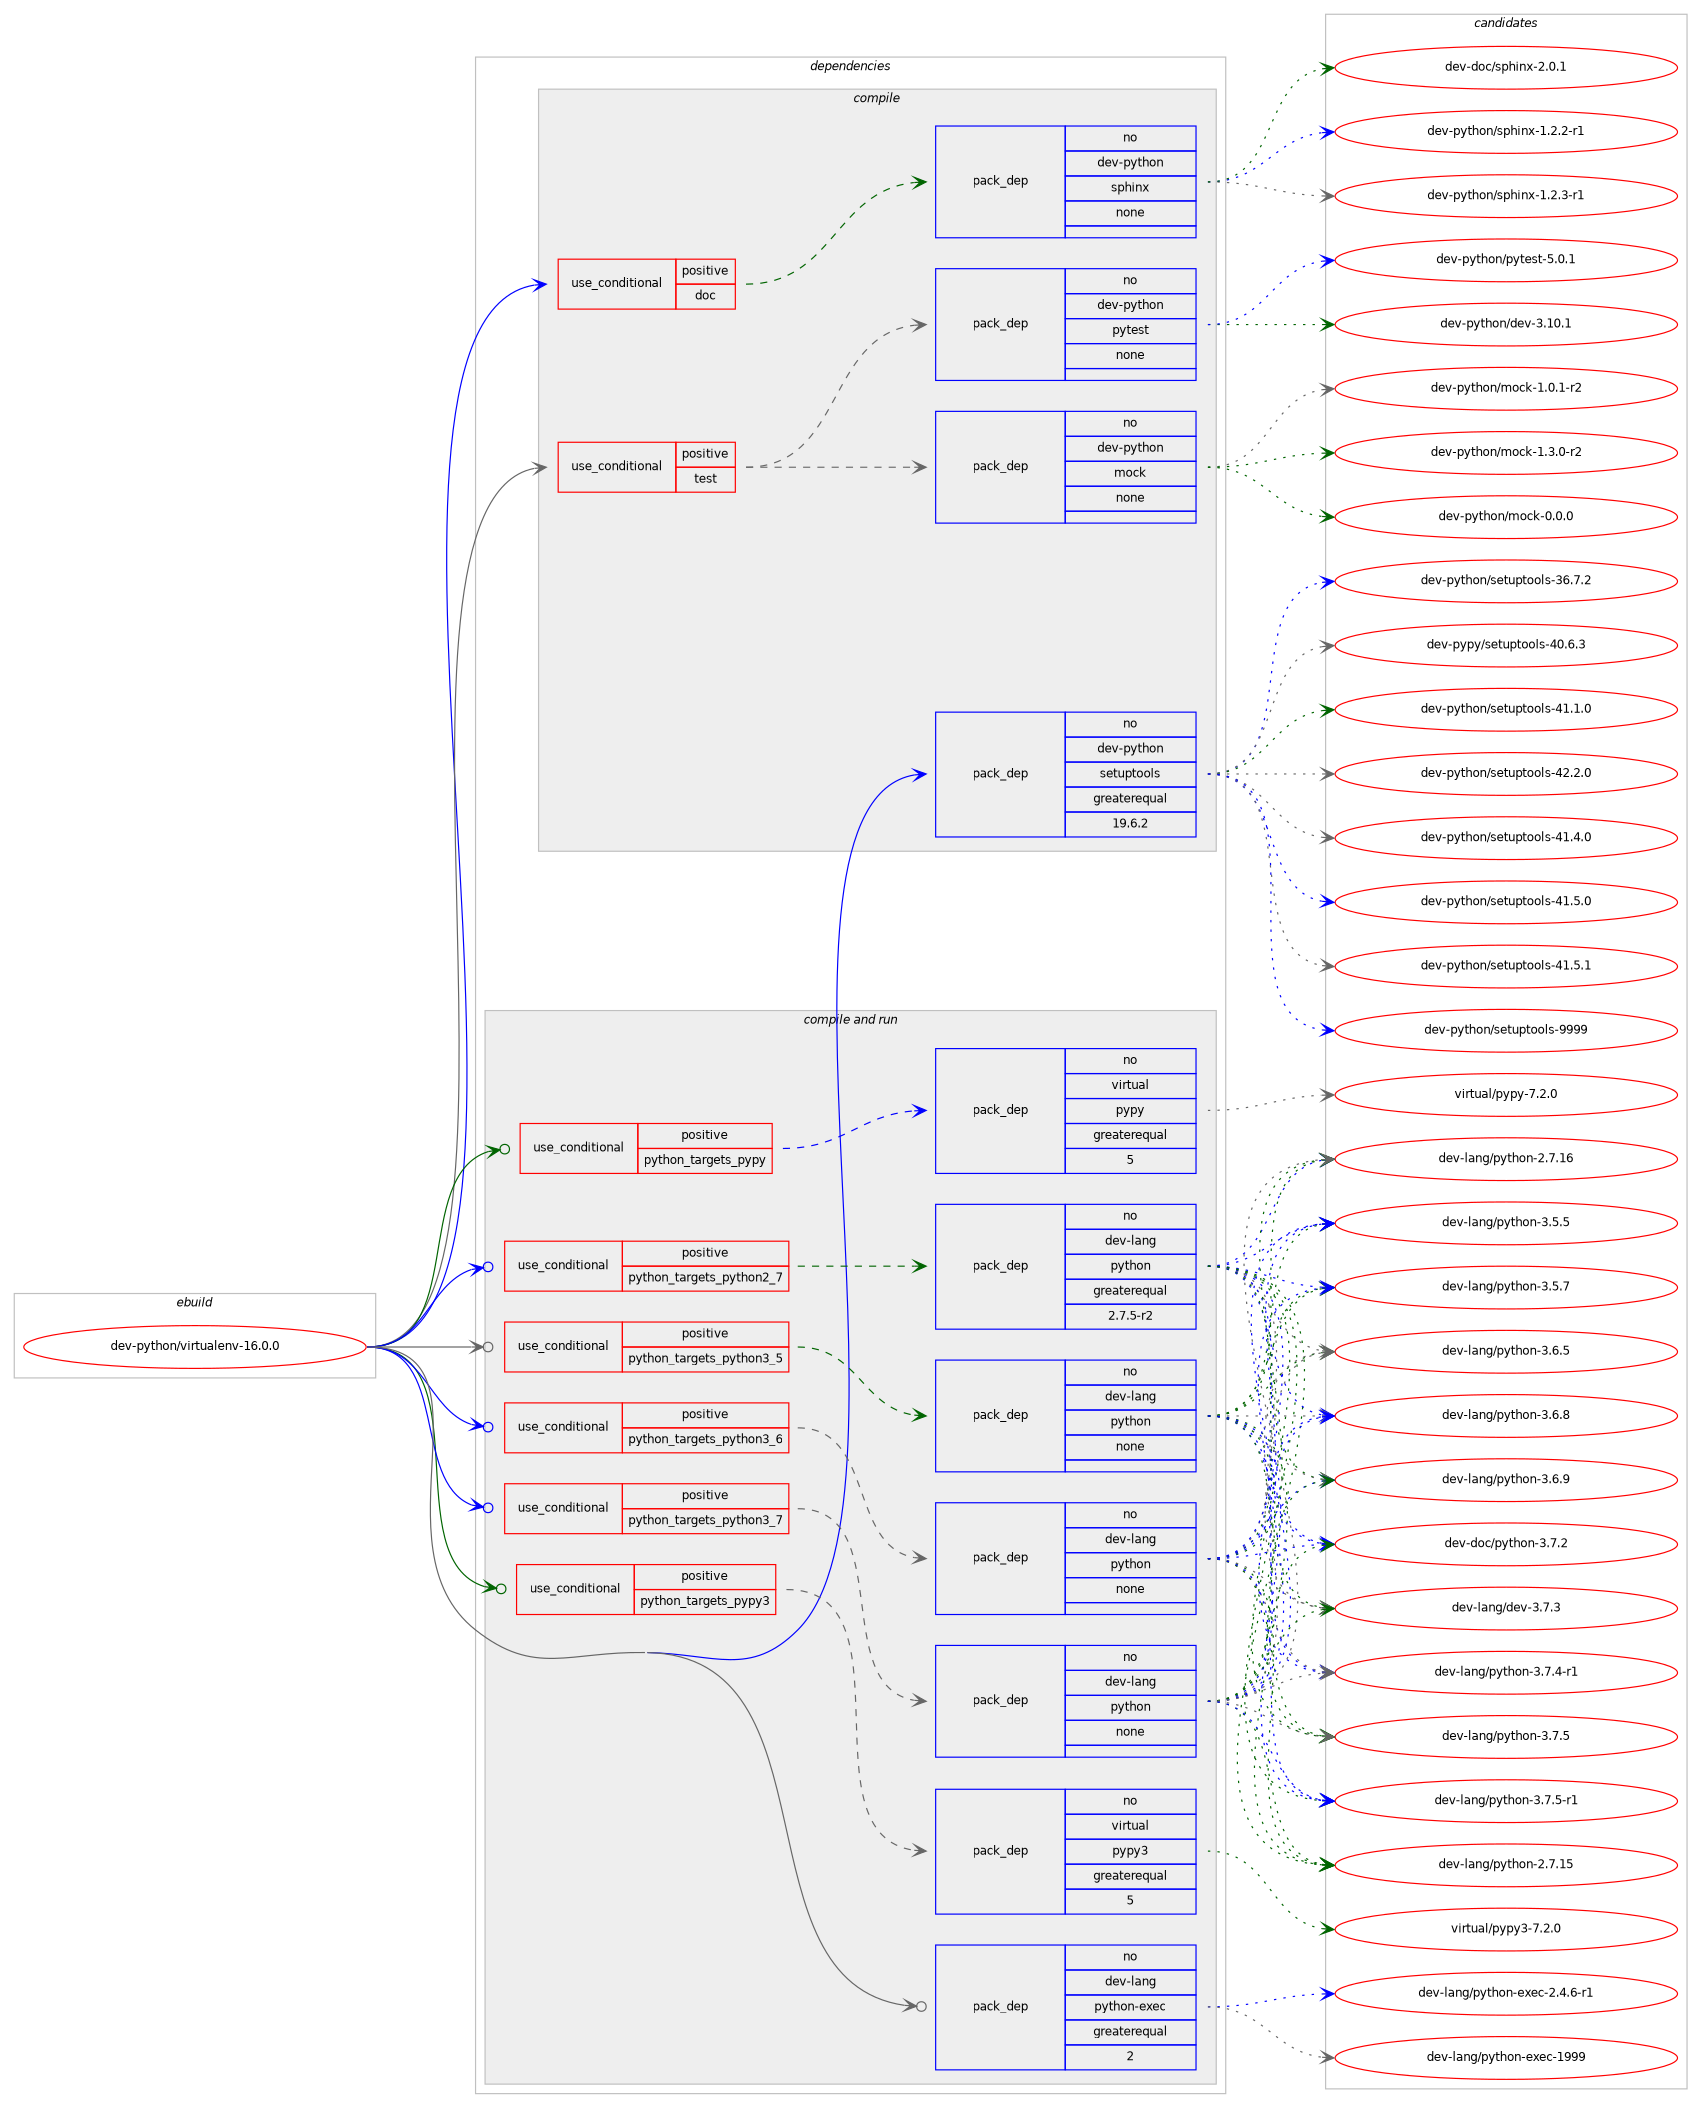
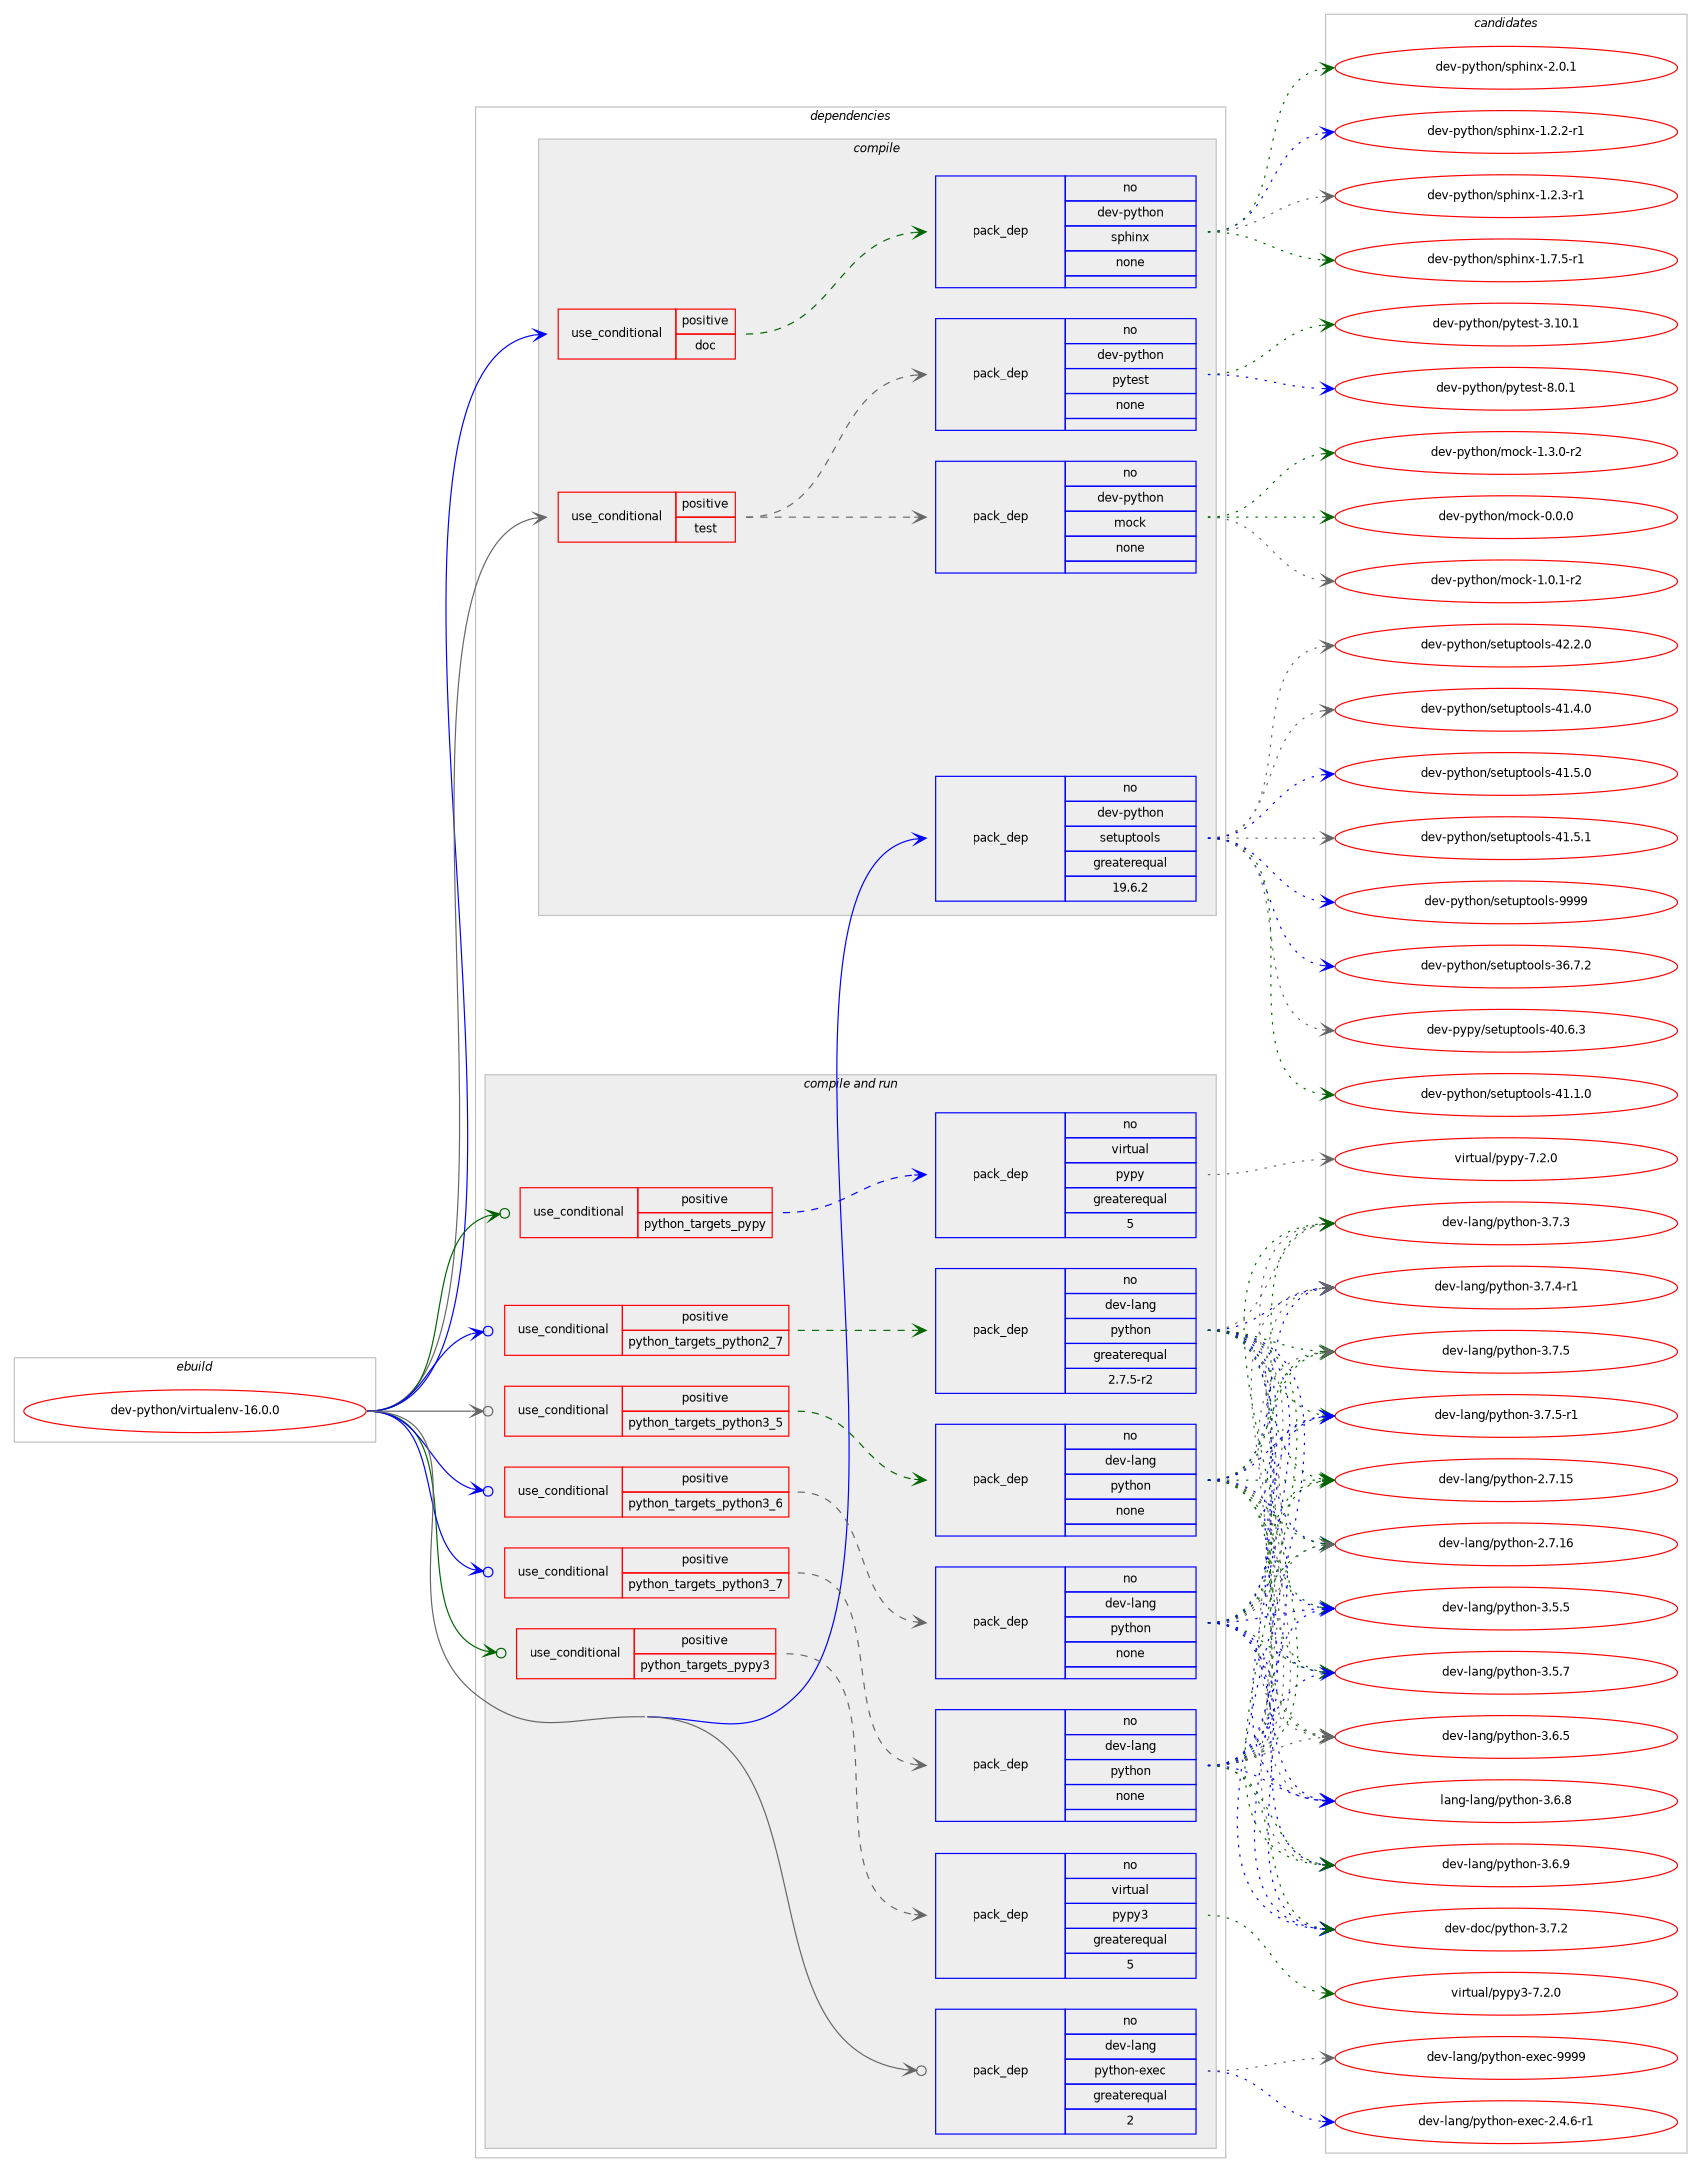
node "dev-doc/sphinx-2.0.1": label "dev-doc/sphinx-2.0.1" -> "dev-python/sphinx-2.0.1"
node "dev-python/sphinx-1.7.5-r1": added
node "dev-python/pytest-5.0.1": label "dev-python/pytest-5.0.1" -> "dev-python/pytest-8.0.1"
node "dev-python/dev-3.10.1": label "dev-python/dev-3.10.1" -> "dev-python/pytest-3.10.1"
node "dev-lang/python-3.6.8": label "dev-lang/python-3.6.8" -> "lang-lang/python-3.6.8"
node "dev-lang/dev-3.7.3": label "dev-lang/dev-3.7.3" -> "dev-lang/python-3.7.3"
node "dev-lang/python-exec-1999": label "dev-lang/python-exec-1999" -> "dev-lang/python-exec-9999"
